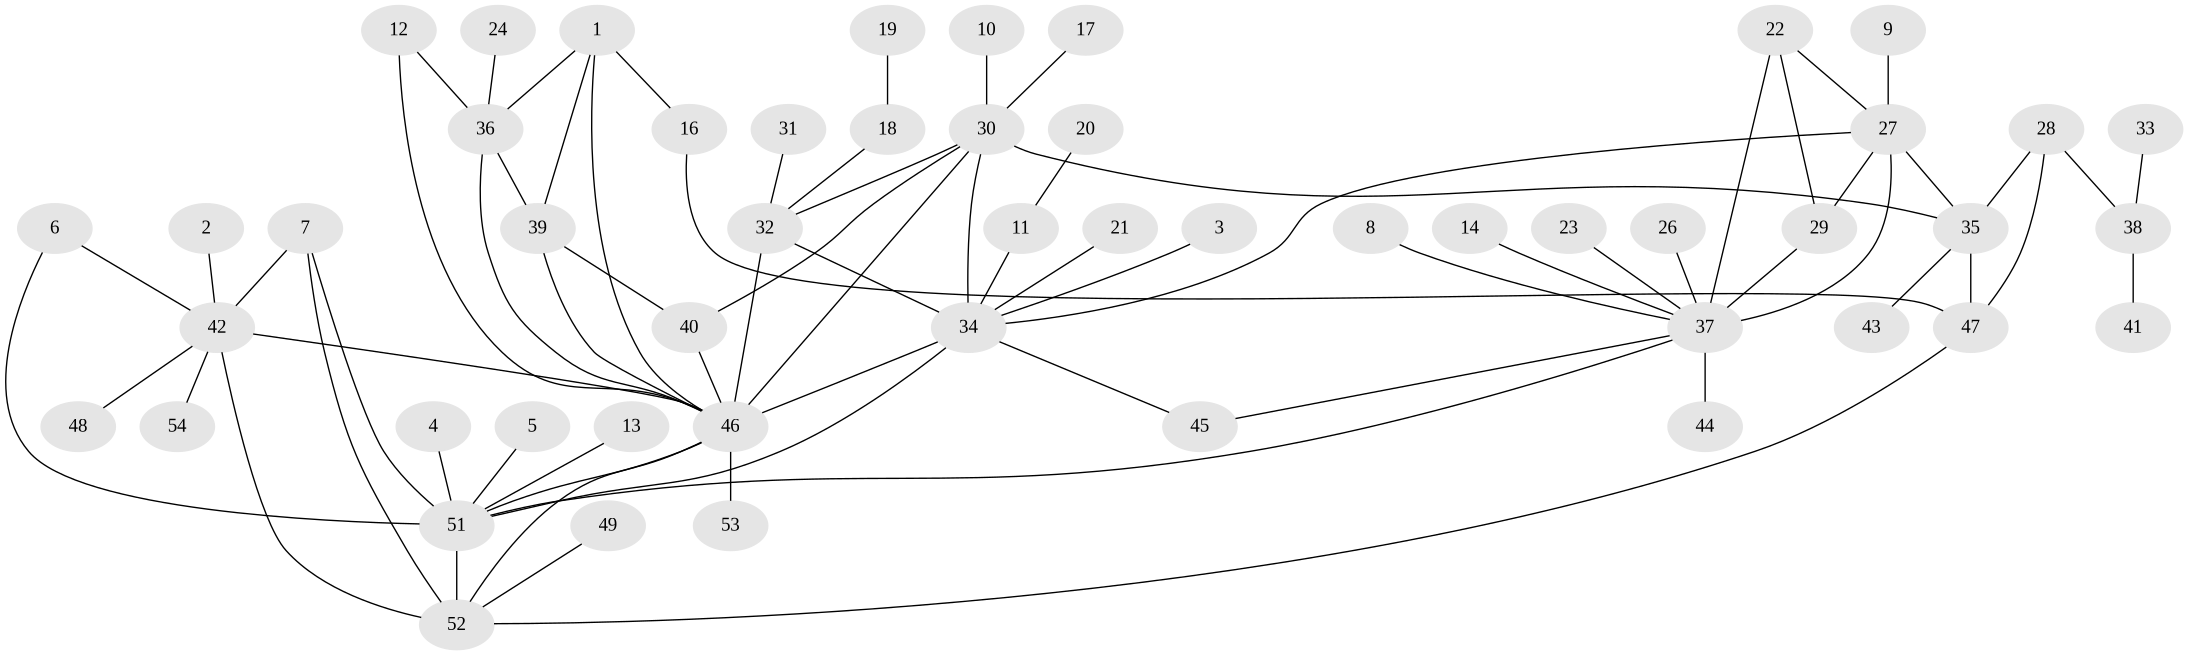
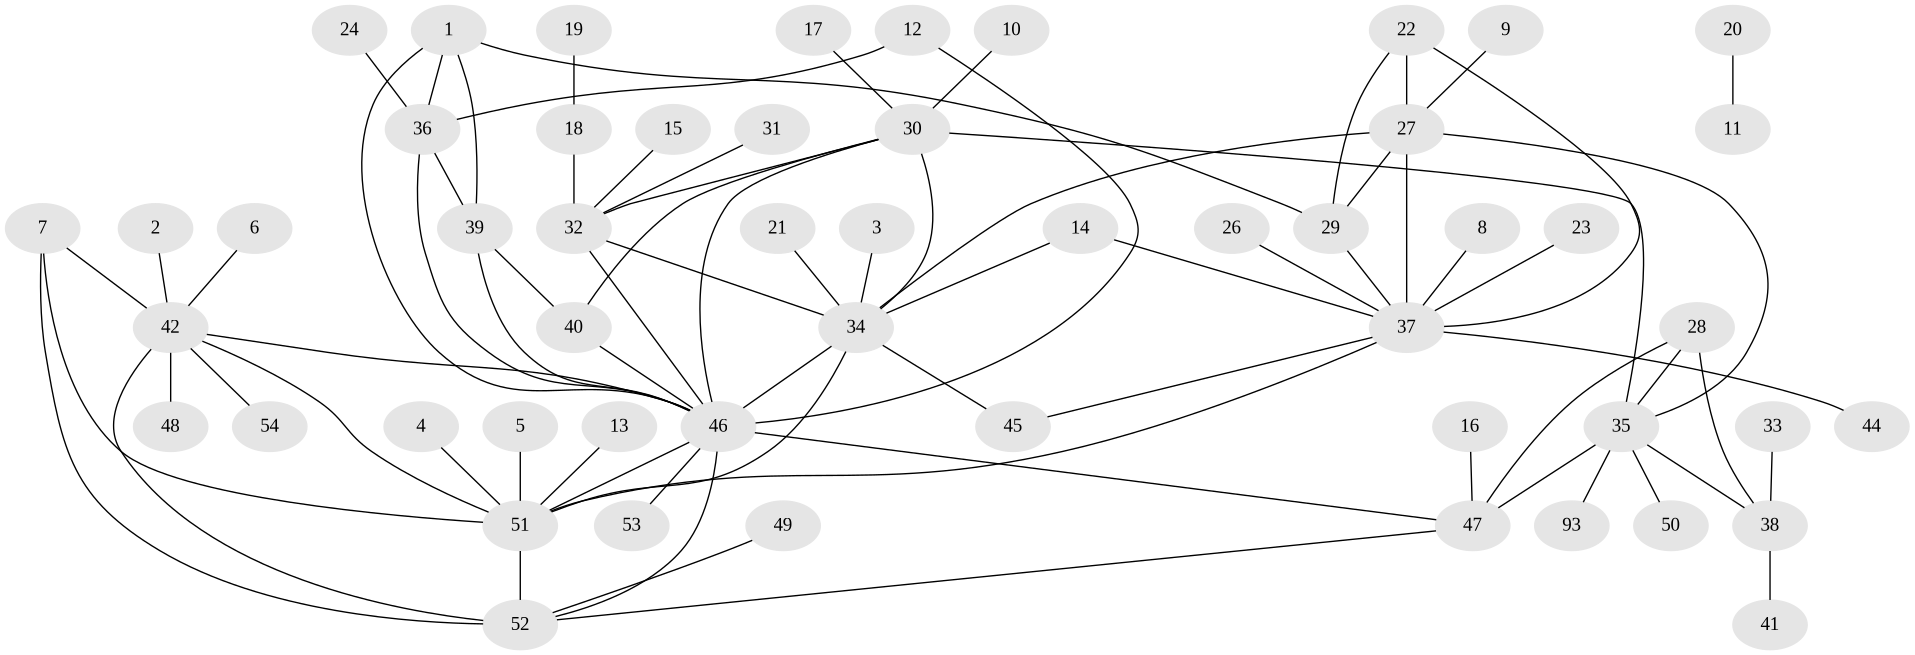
edge "1" -- "16": now "1" -- "29"
node "15": added
edge "11" -- "34": now "14" -- "34"
node "43": label "43" -> "93"
edge "46" -- "47": added
edge "35" -- "38": added
edge "6" -- "51": now "42" -- "51"
node "50": added
